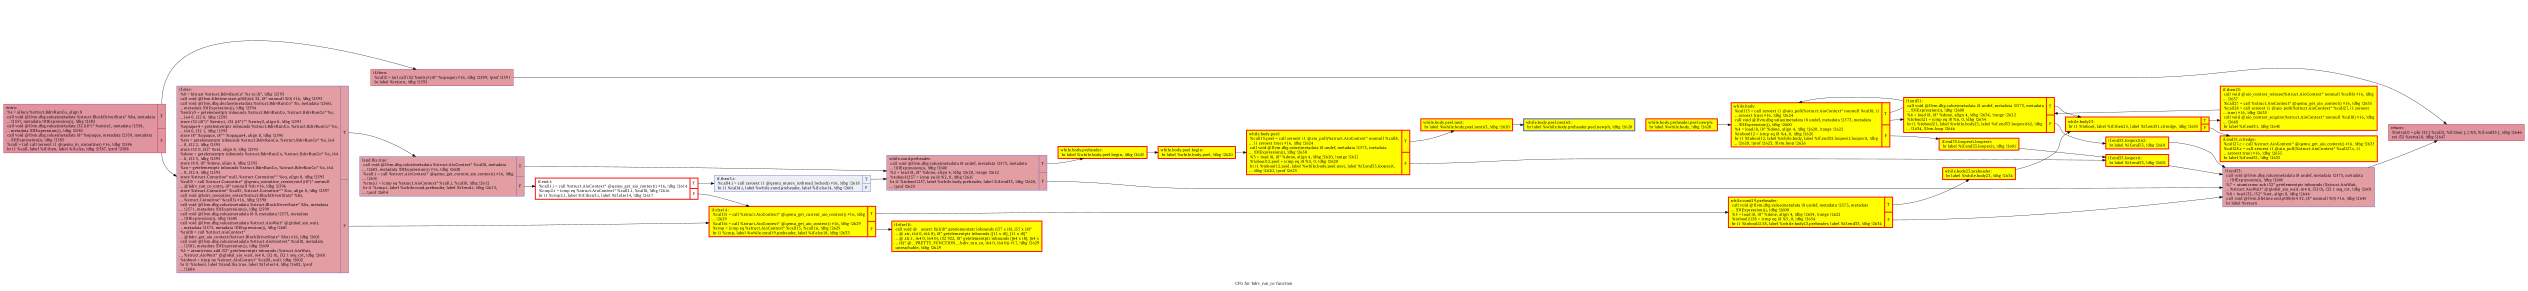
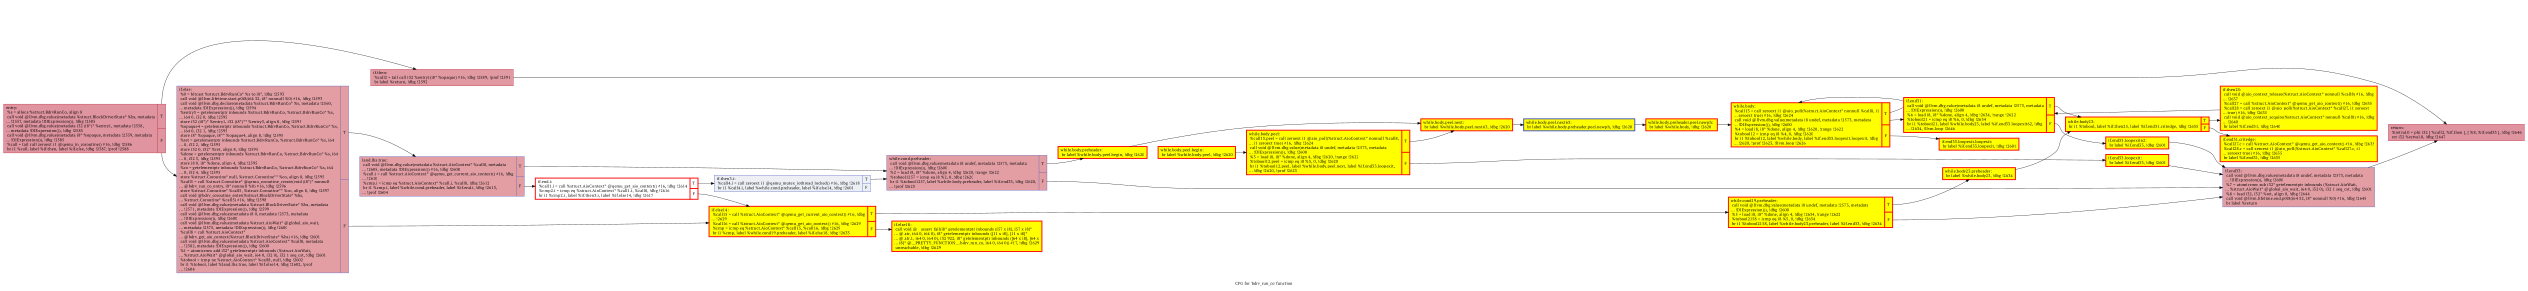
edge "while.body.peel.next63:" -> "while.body.preheader.peel.newph:": added
edge "while.body.preheader:" -> "while.body.peel.begin:": now "while.body.preheader:" -> "while.body.peel.next:"
node "while.body.peel:": text "... !DIExpression()), !dbg !2650" -> "... !DIExpression()), !dbg !2600"
edge "if.end33.loopexit.loopexit:" -> "if.end33.loopexit:": removed
